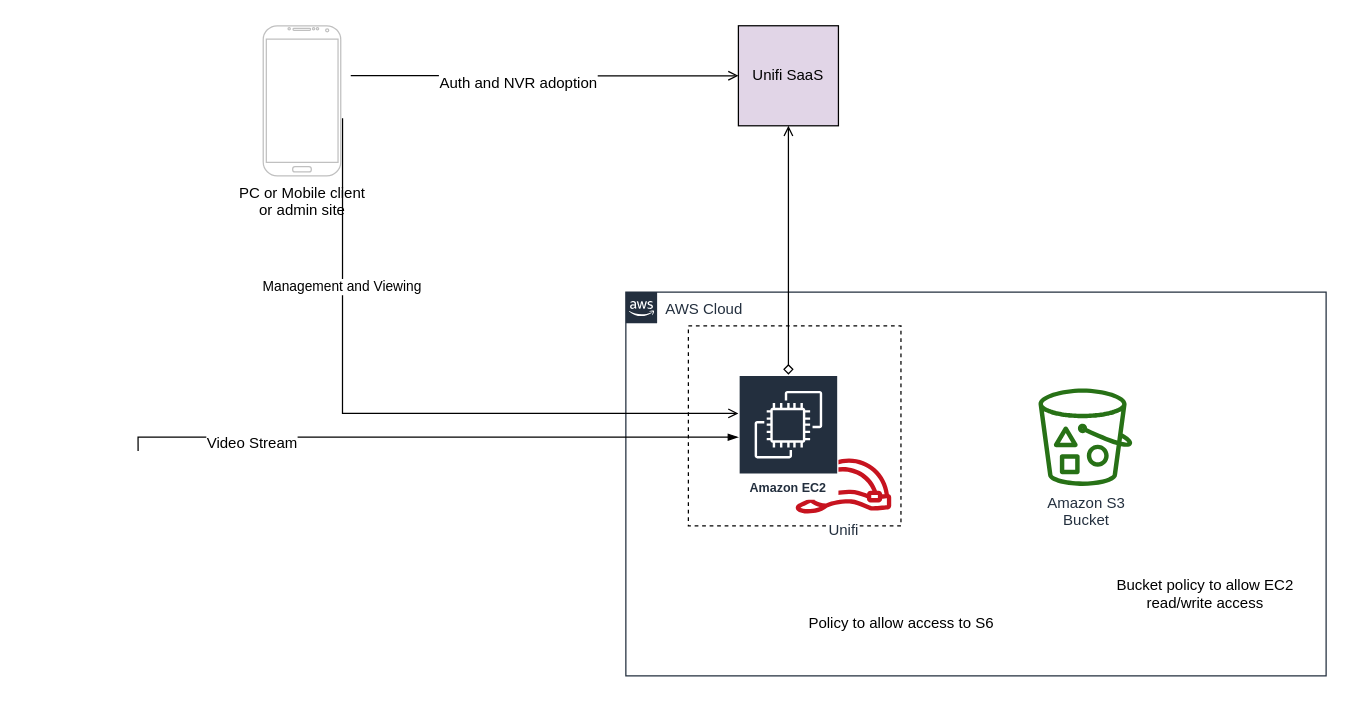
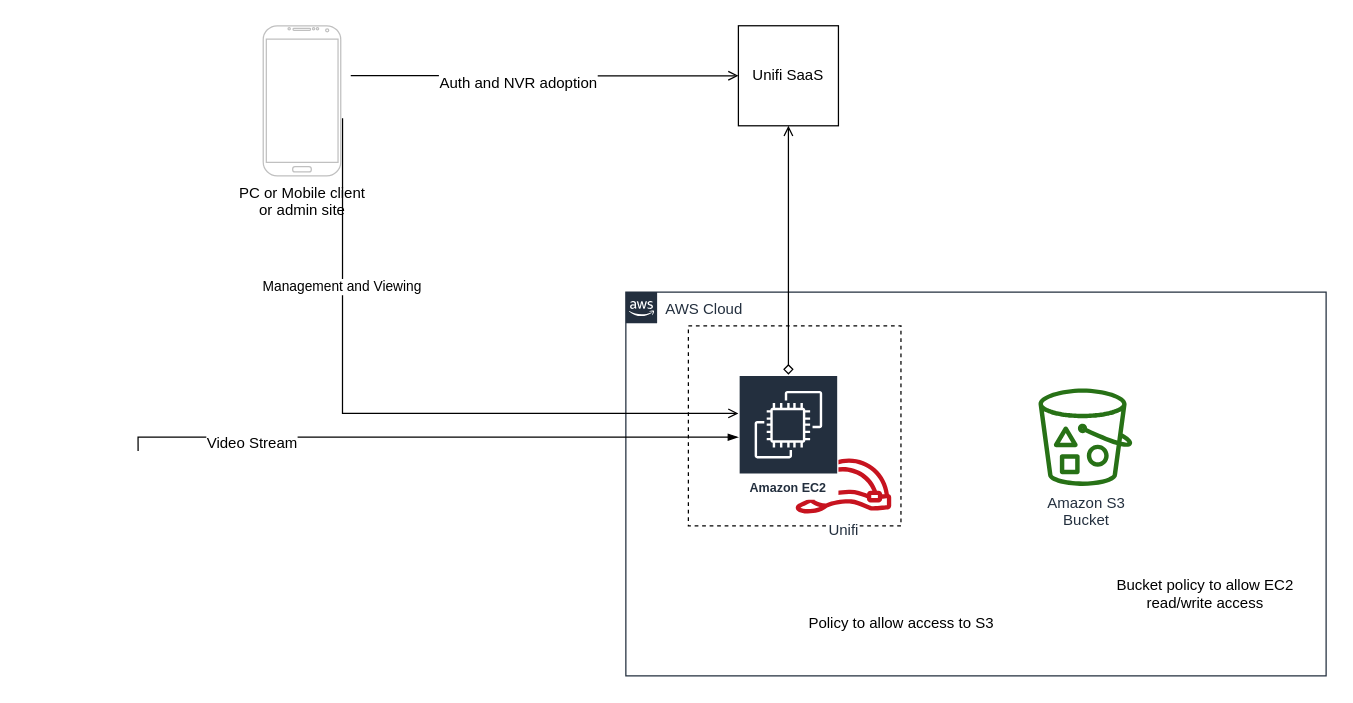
node "Unifi SaaS": fillcolor #e1d5e7 -> #ffffff
node "Policy to allow access to S6": label "Policy to allow access to S6" -> "Policy to allow access to S3"
